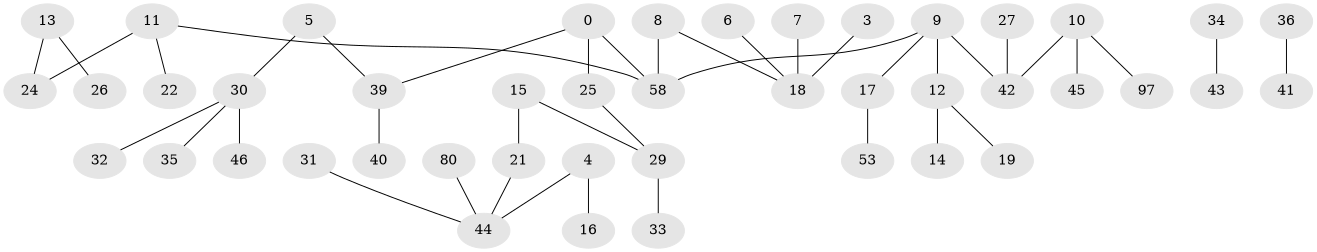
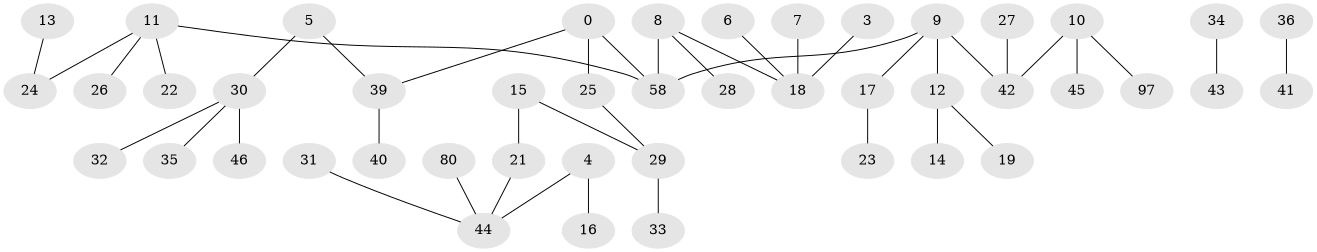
edge "13" -- "26": now "11" -- "26"
node "28": added
node "53": label "53" -> "23"
